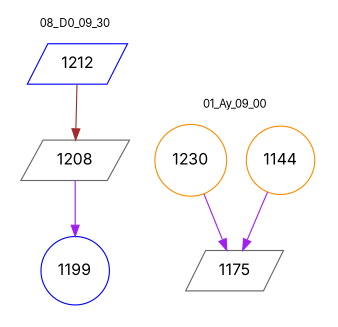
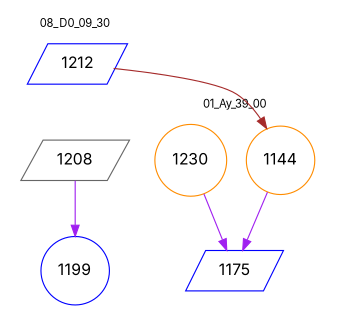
cluster "01_Ay_09_00": label "01_Ay_09_00" -> "01_Ay_39_00"
edge "1212" -> "1208": now "1212" -> "1144"
node "1175": color gray40 -> blue
